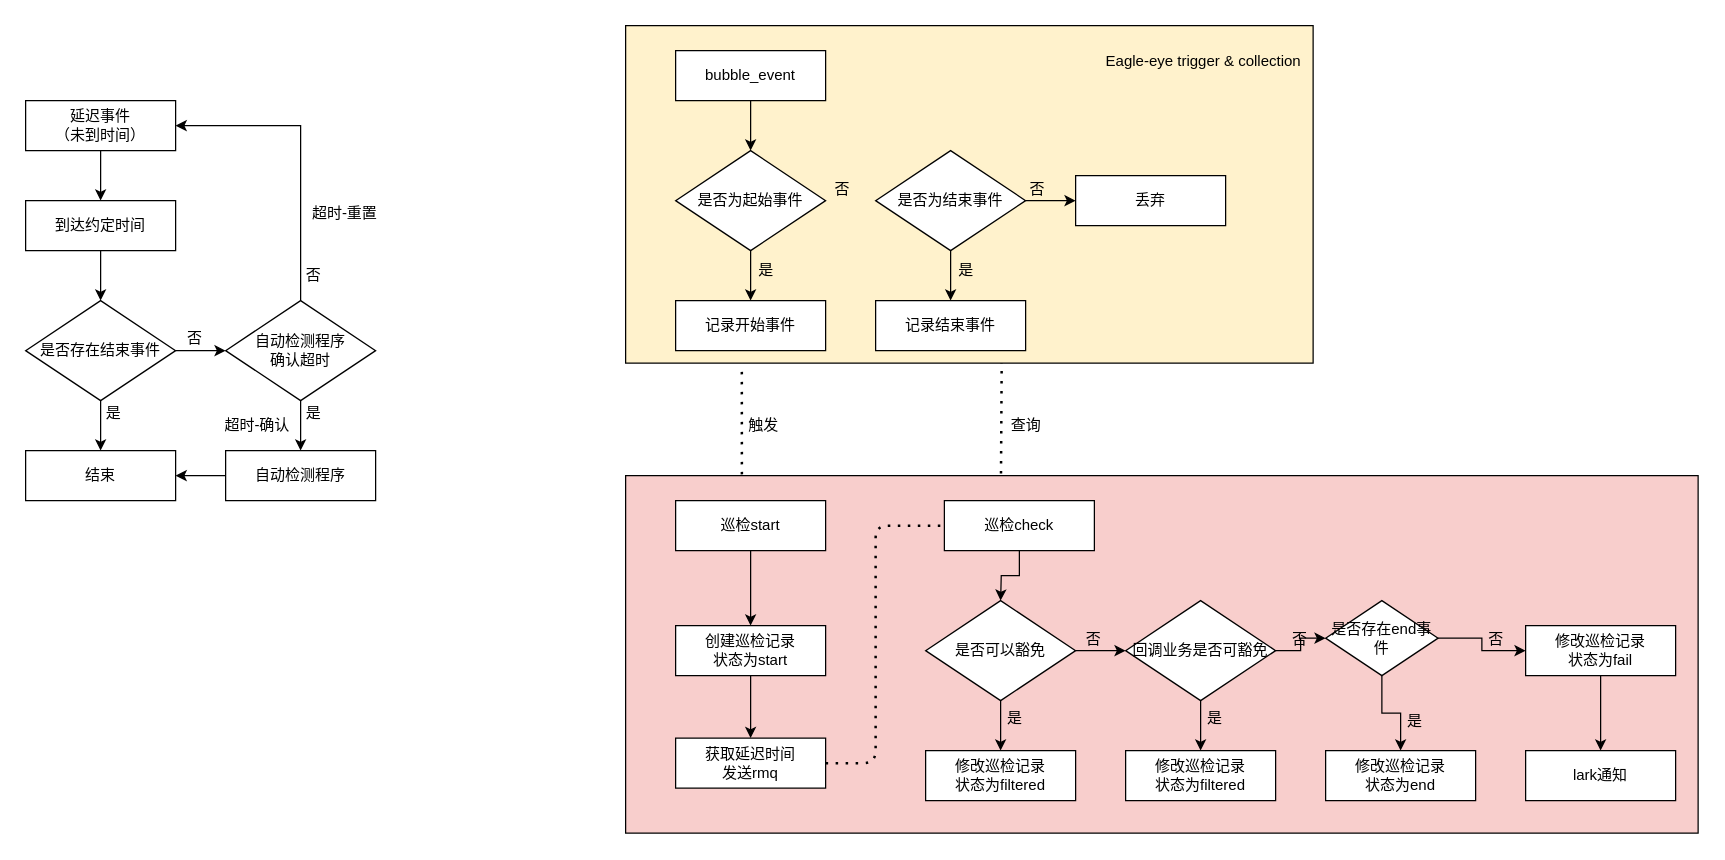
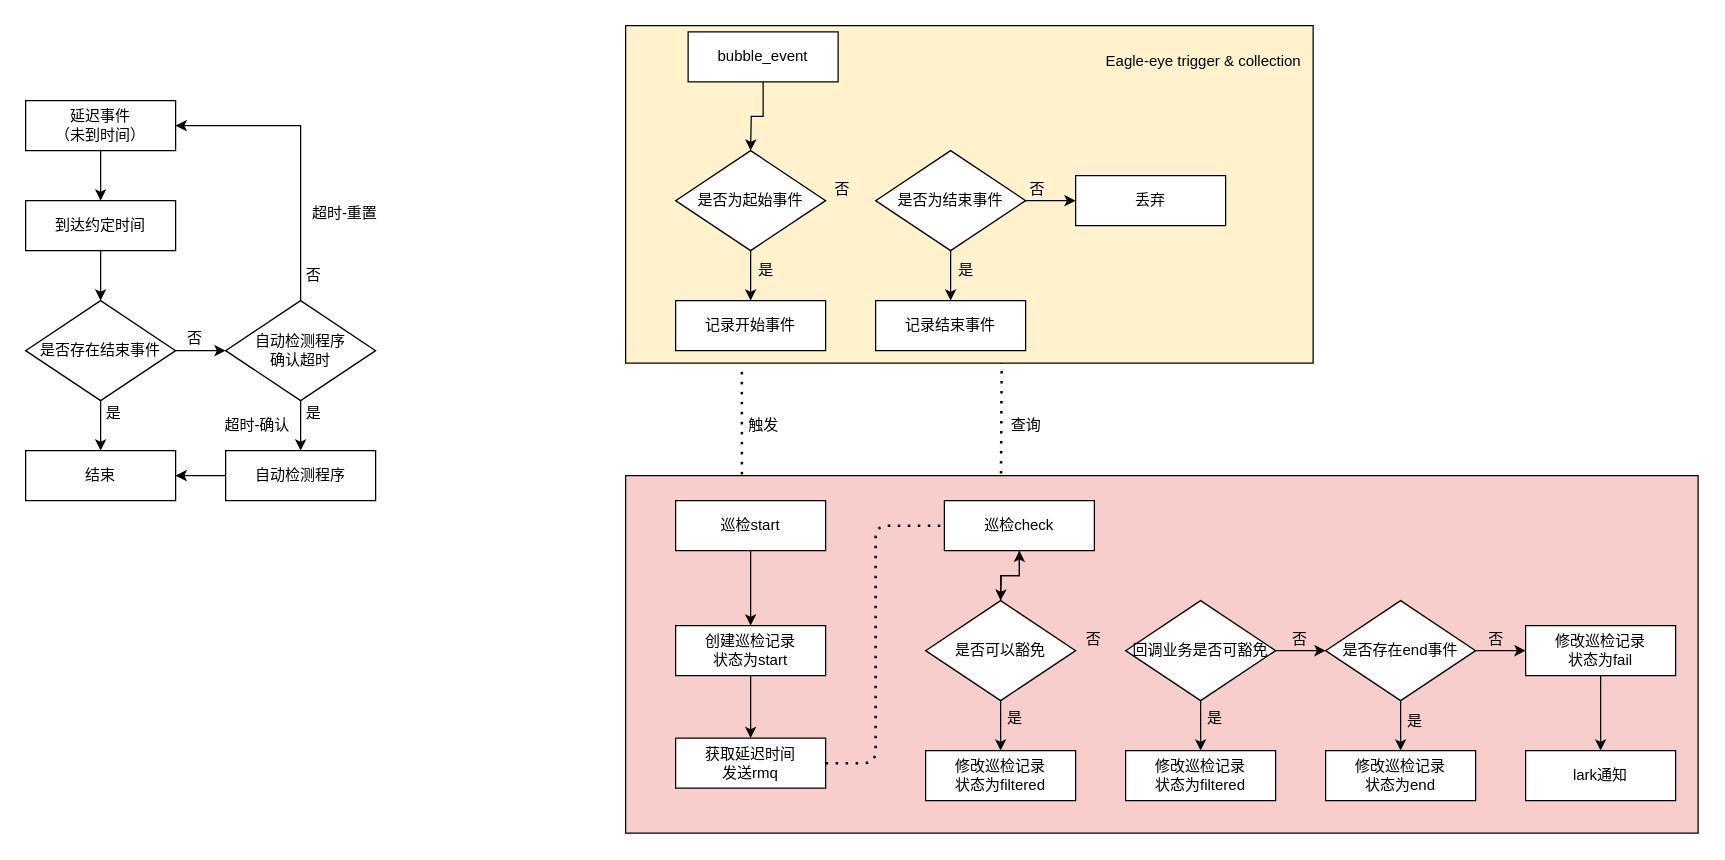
node "bubble_event": moved (751, 76) -> (763, 57)
node "是否存在end事件": size 113x75 -> 150x100
edge "是否可以豁免" -> "回调业务是否可豁免": now "是否可以豁免" -> "巡检check"
